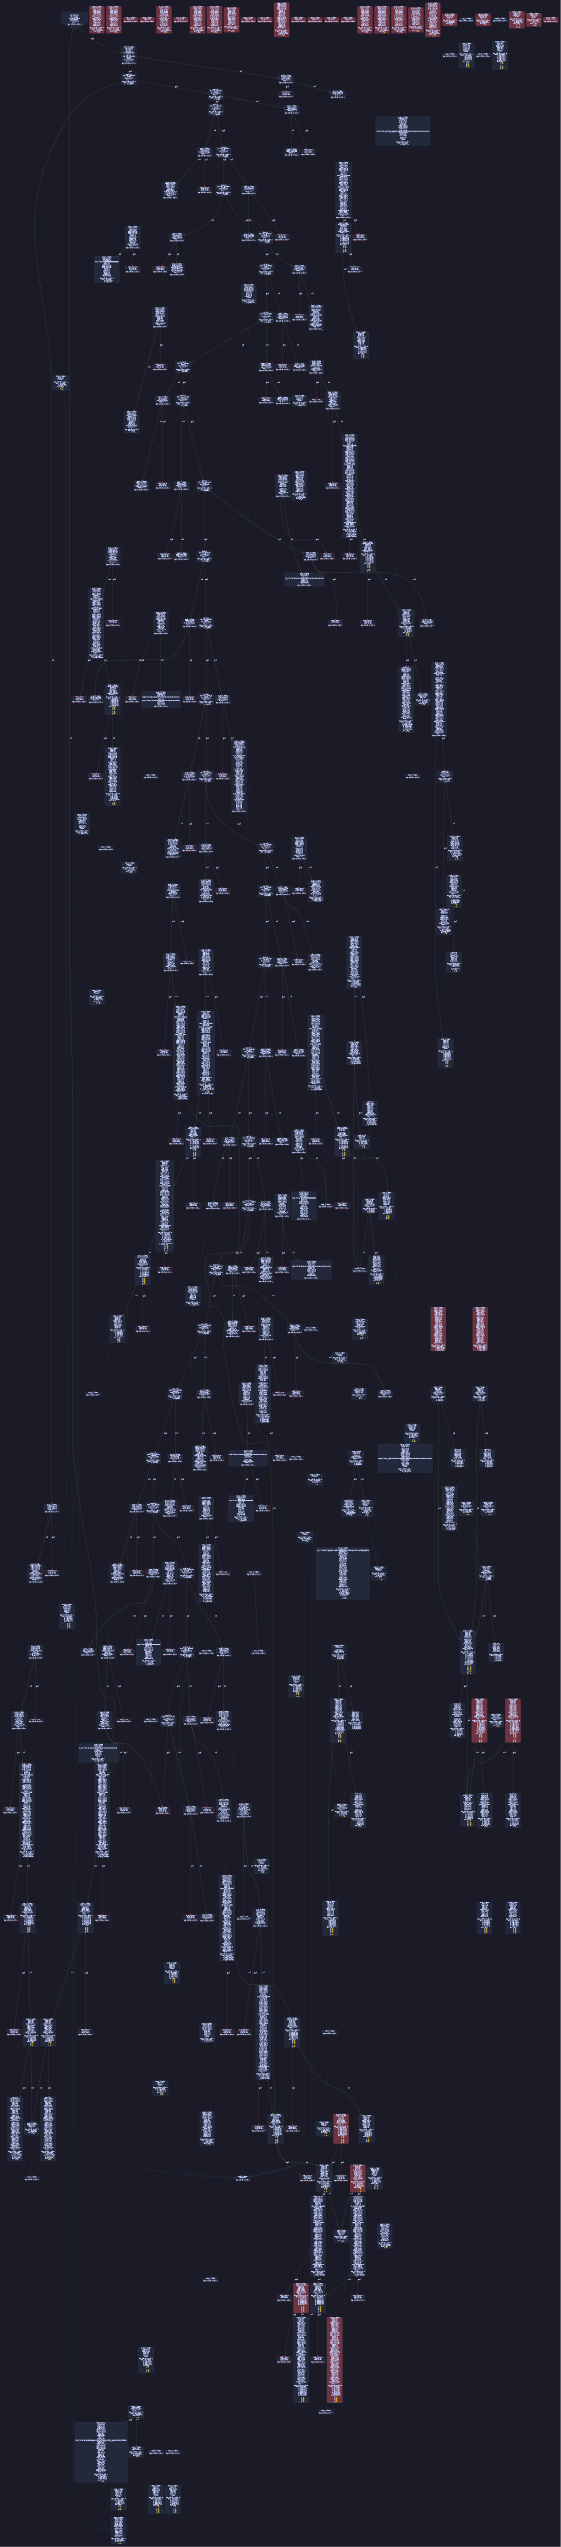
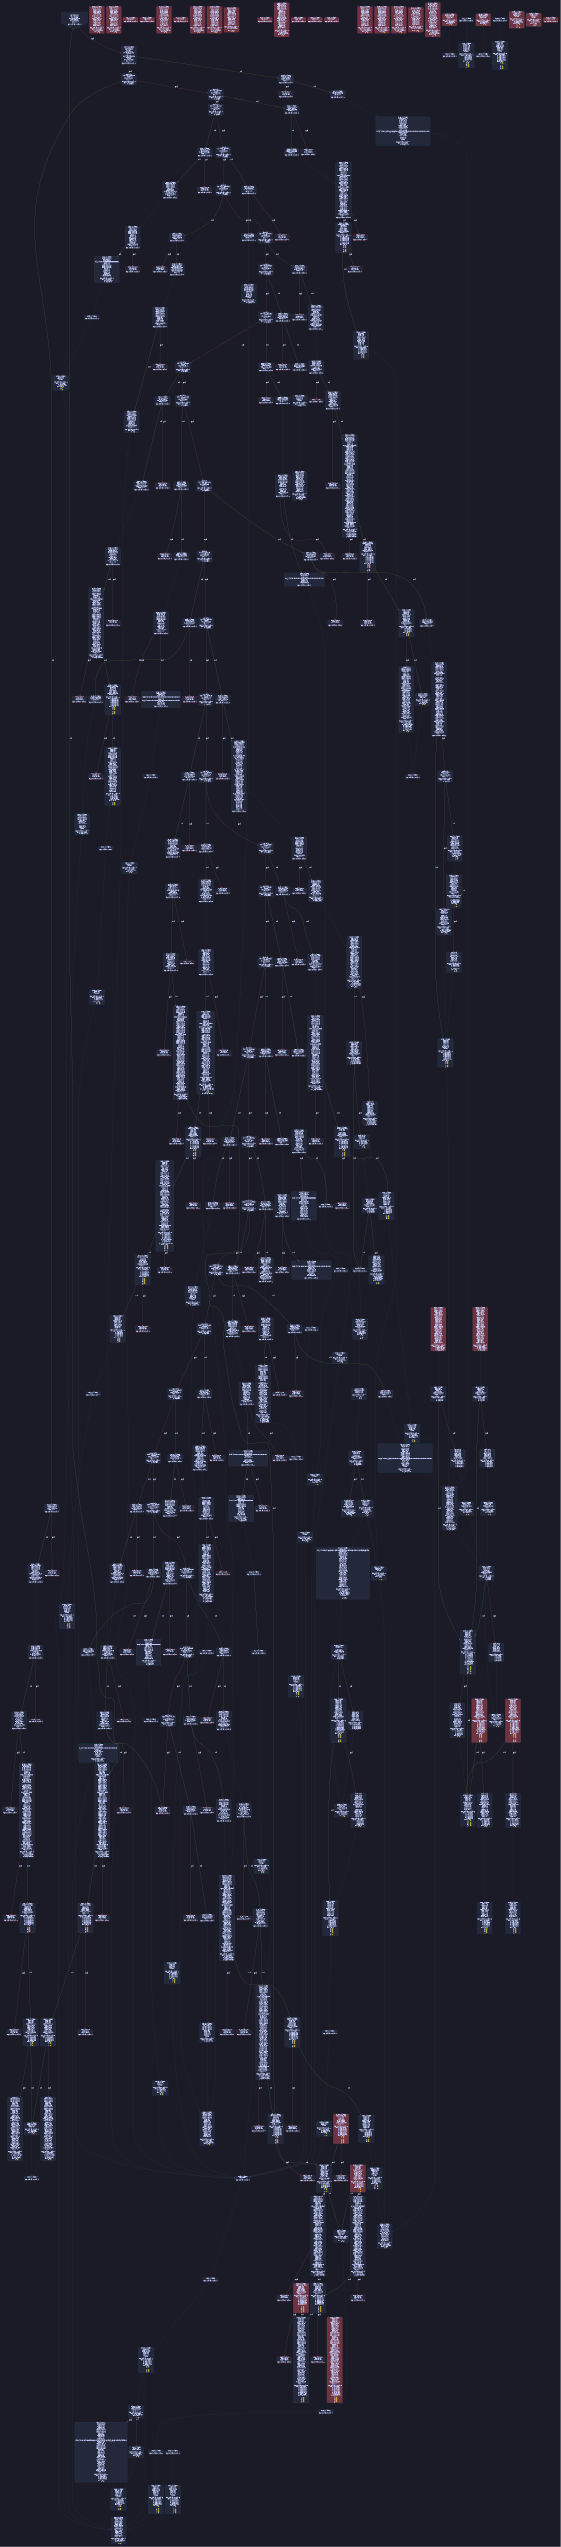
node "[052b] JUMPDEST [052c] STOP Stack size req: 0, sizeΔ: 0": removed
node "[0690] JUMPDEST [0691] STOP Stack size req: 0, sizeΔ: 0": removed
node "[096e] JUMPDEST Stack size req: 0, sizeΔ: 0": added
node "[0c11] JUMPDEST Stack size req: 0, sizeΔ: 0": label "[0c11] JUMPDEST Stack size req: 0, sizeΔ: 0" -> "[0c11] JUMPDEST Stack size req: 0, bfd: 0"
node "[1130] JUMPDEST Stack size req: 0, sizeΔ: 0": added
node "[1174] JUMPDEST Stack size req: 0, sizeΔ: 0": label "[1174] JUMPDEST Stack size req: 0, sizeΔ: 0" -> "[1174] JUMPDEST Stack size req: 0, dac: 0"
node "[119d] INVALID Stack size req: 0, dbd: 0": label "[119d] INVALID Stack size req: 0, dbd: 0" -> "[119d] INVALID Stack size req: 0, sizeΔ: 0"
node "[12d0] JUMPDEST Stack size sizeΔ: 0, sizeΔ: 0": label "[12d0] JUMPDEST Stack size sizeΔ: 0, sizeΔ: 0" -> "[12d0] JUMPDEST Stack size req: 0, sizeΔ: 0"
node "[0de0] JUMPDEST Stack size req: 0, bbe: 0": label "[0de0] JUMPDEST Stack size req: 0, bbe: 0" -> "[0de0] JUMPDEST Stack size req: 0, sizeΔ: 0"
